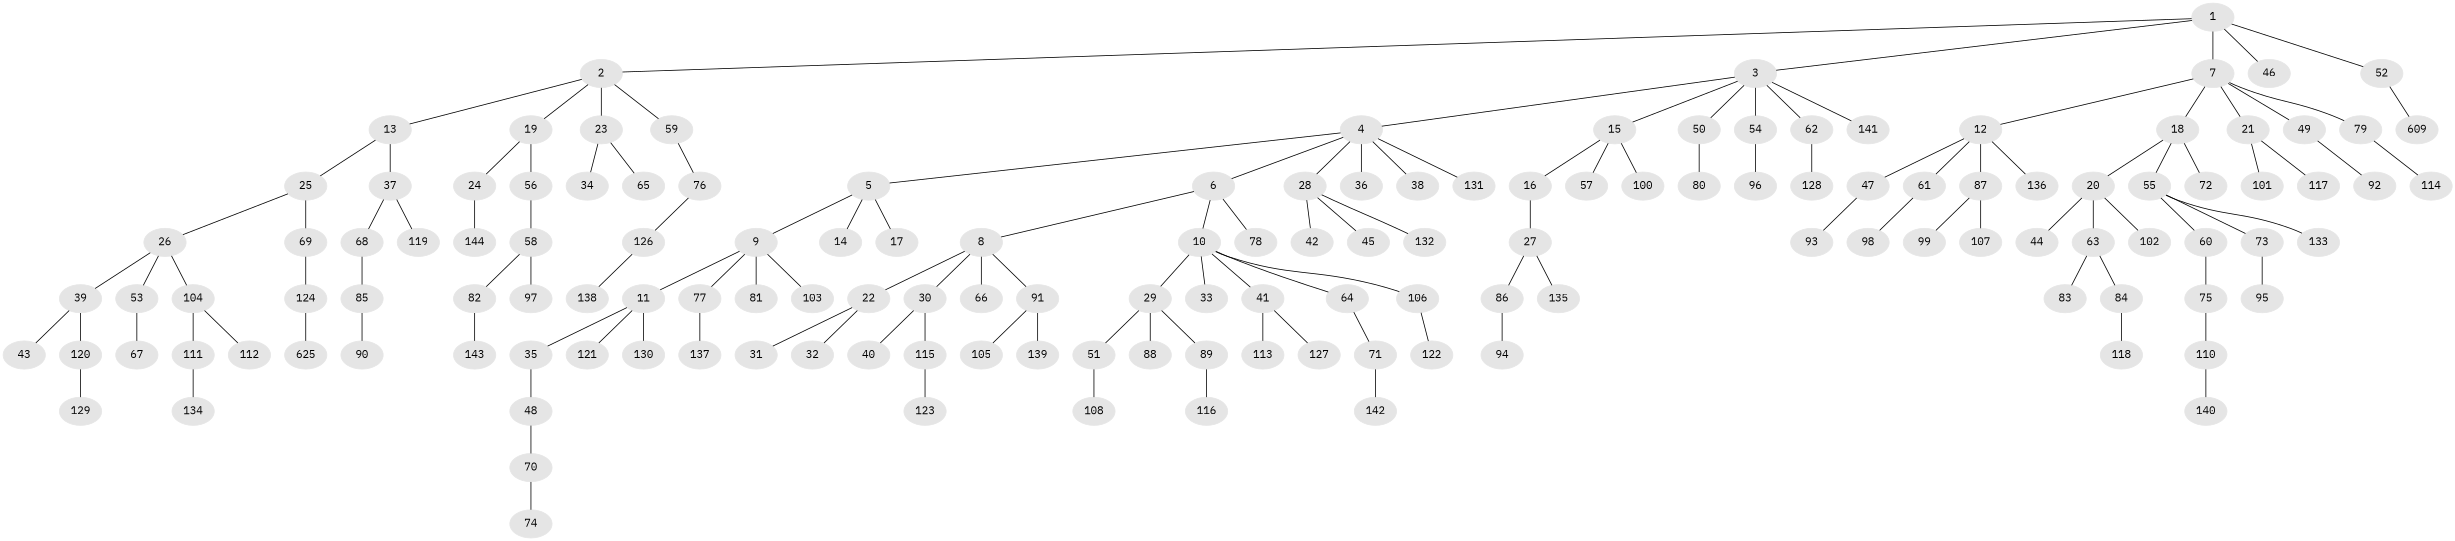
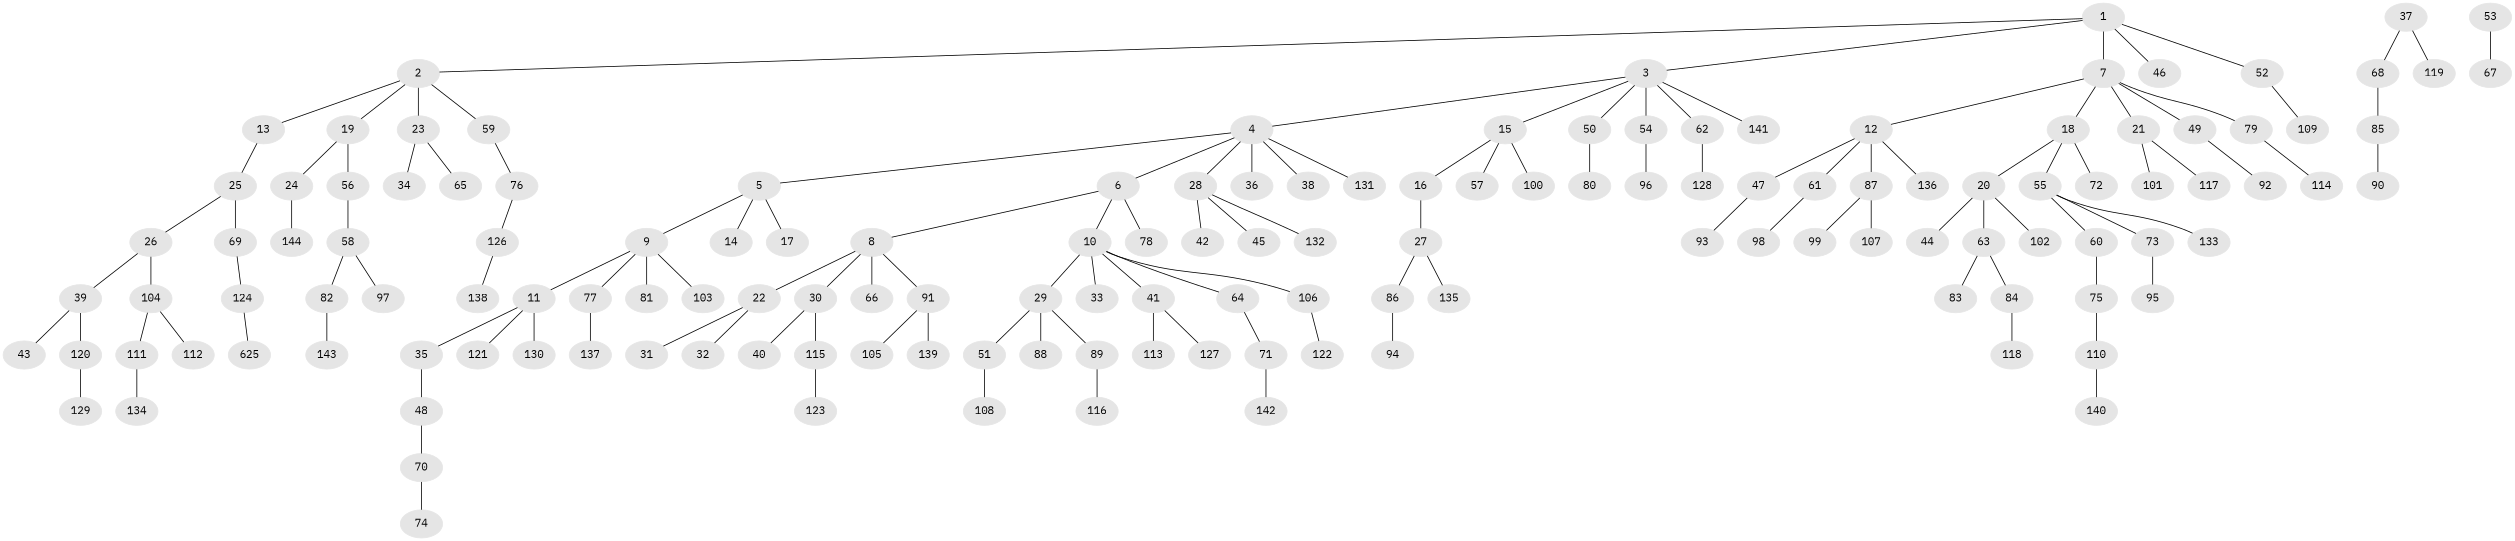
node "609": label "609" -> "109"
edge "13" -- "37": removed
edge "26" -- "53": removed
